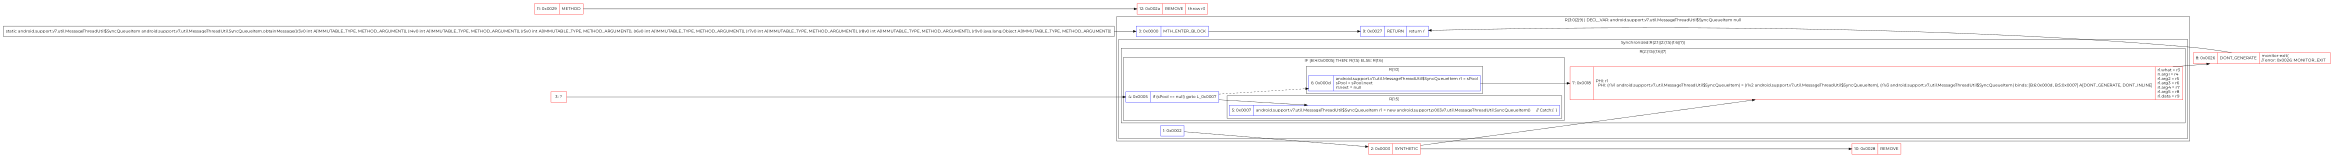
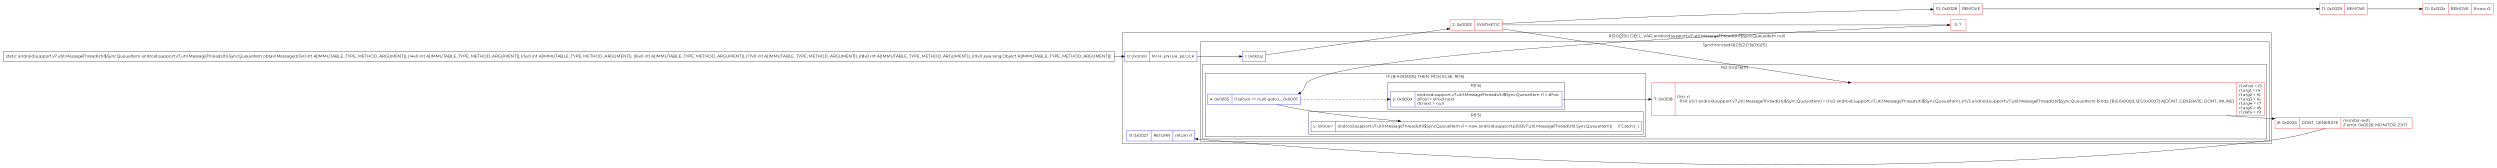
node "11: 0x0029": text "METHOD" -> "REMOVE"
edge "10: 0x0028" -> "11: 0x0029": added
edge "2: 0x0003" -> "3: ?": added
edge "0: 0x0000" -> "9: 0x0027": now "0: 0x0000" -> "1: 0x0002"
cluster "R(1:0)": label "R(1:0)" -> "R(1:6)"
node "6: 0x000d": text "r1.next = null" -> "r5.next = null"
